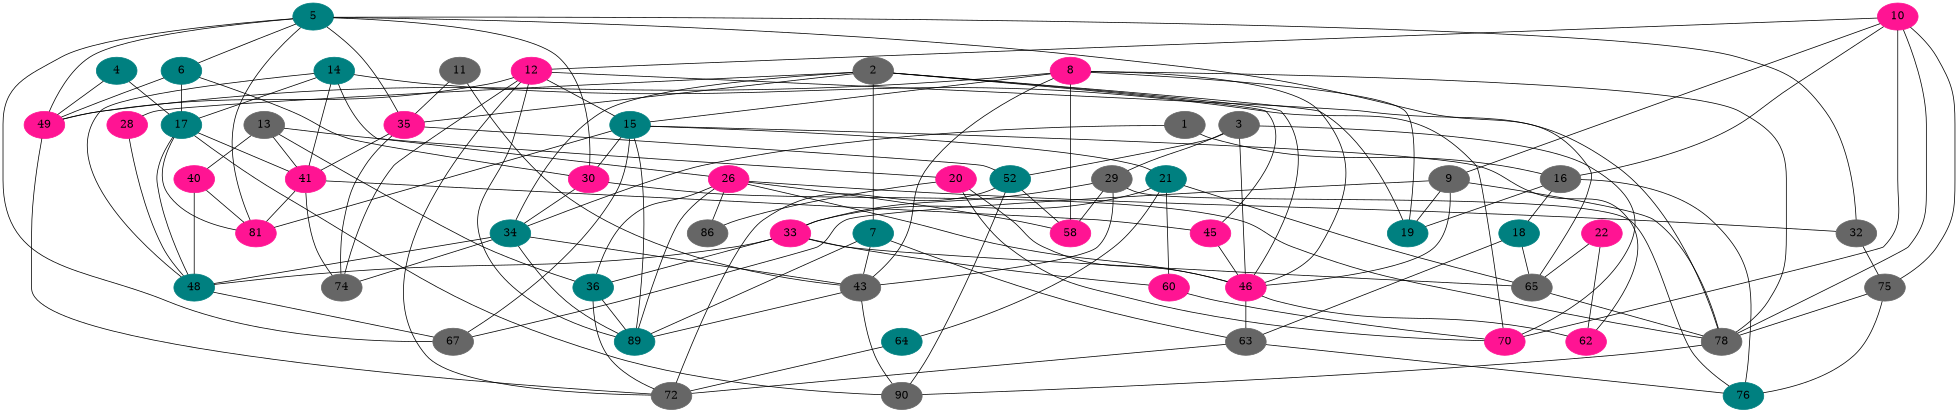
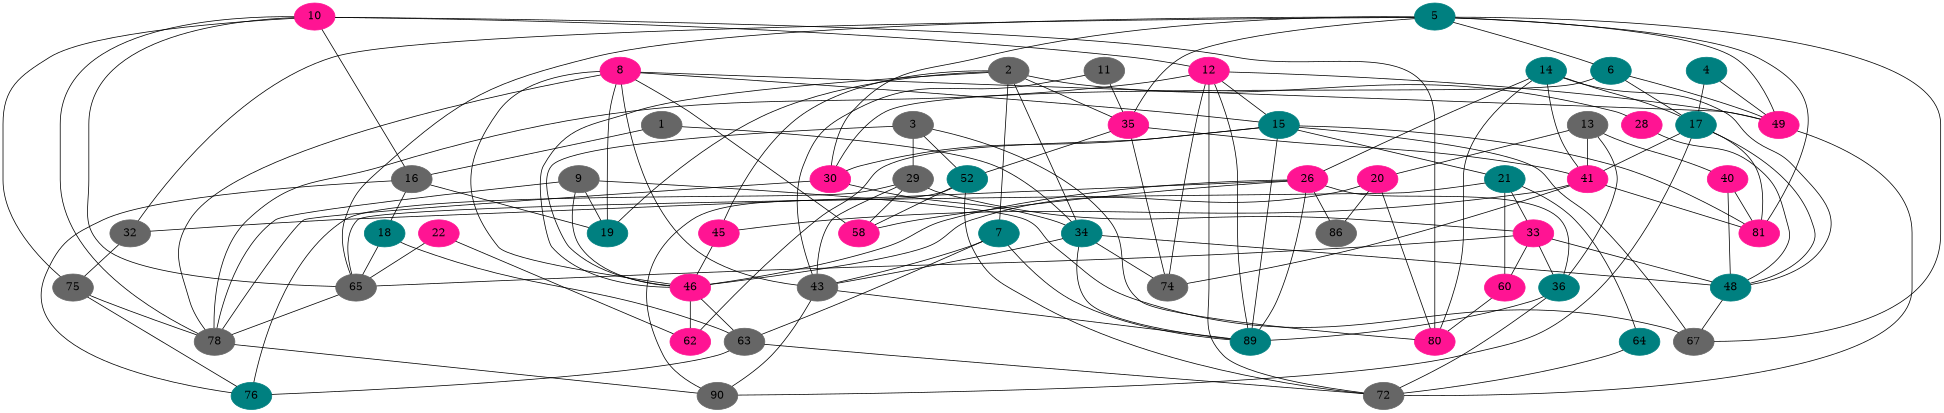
edge "10" -- "9": now "10" -- "65"
node "70": label "70" -> "80"
